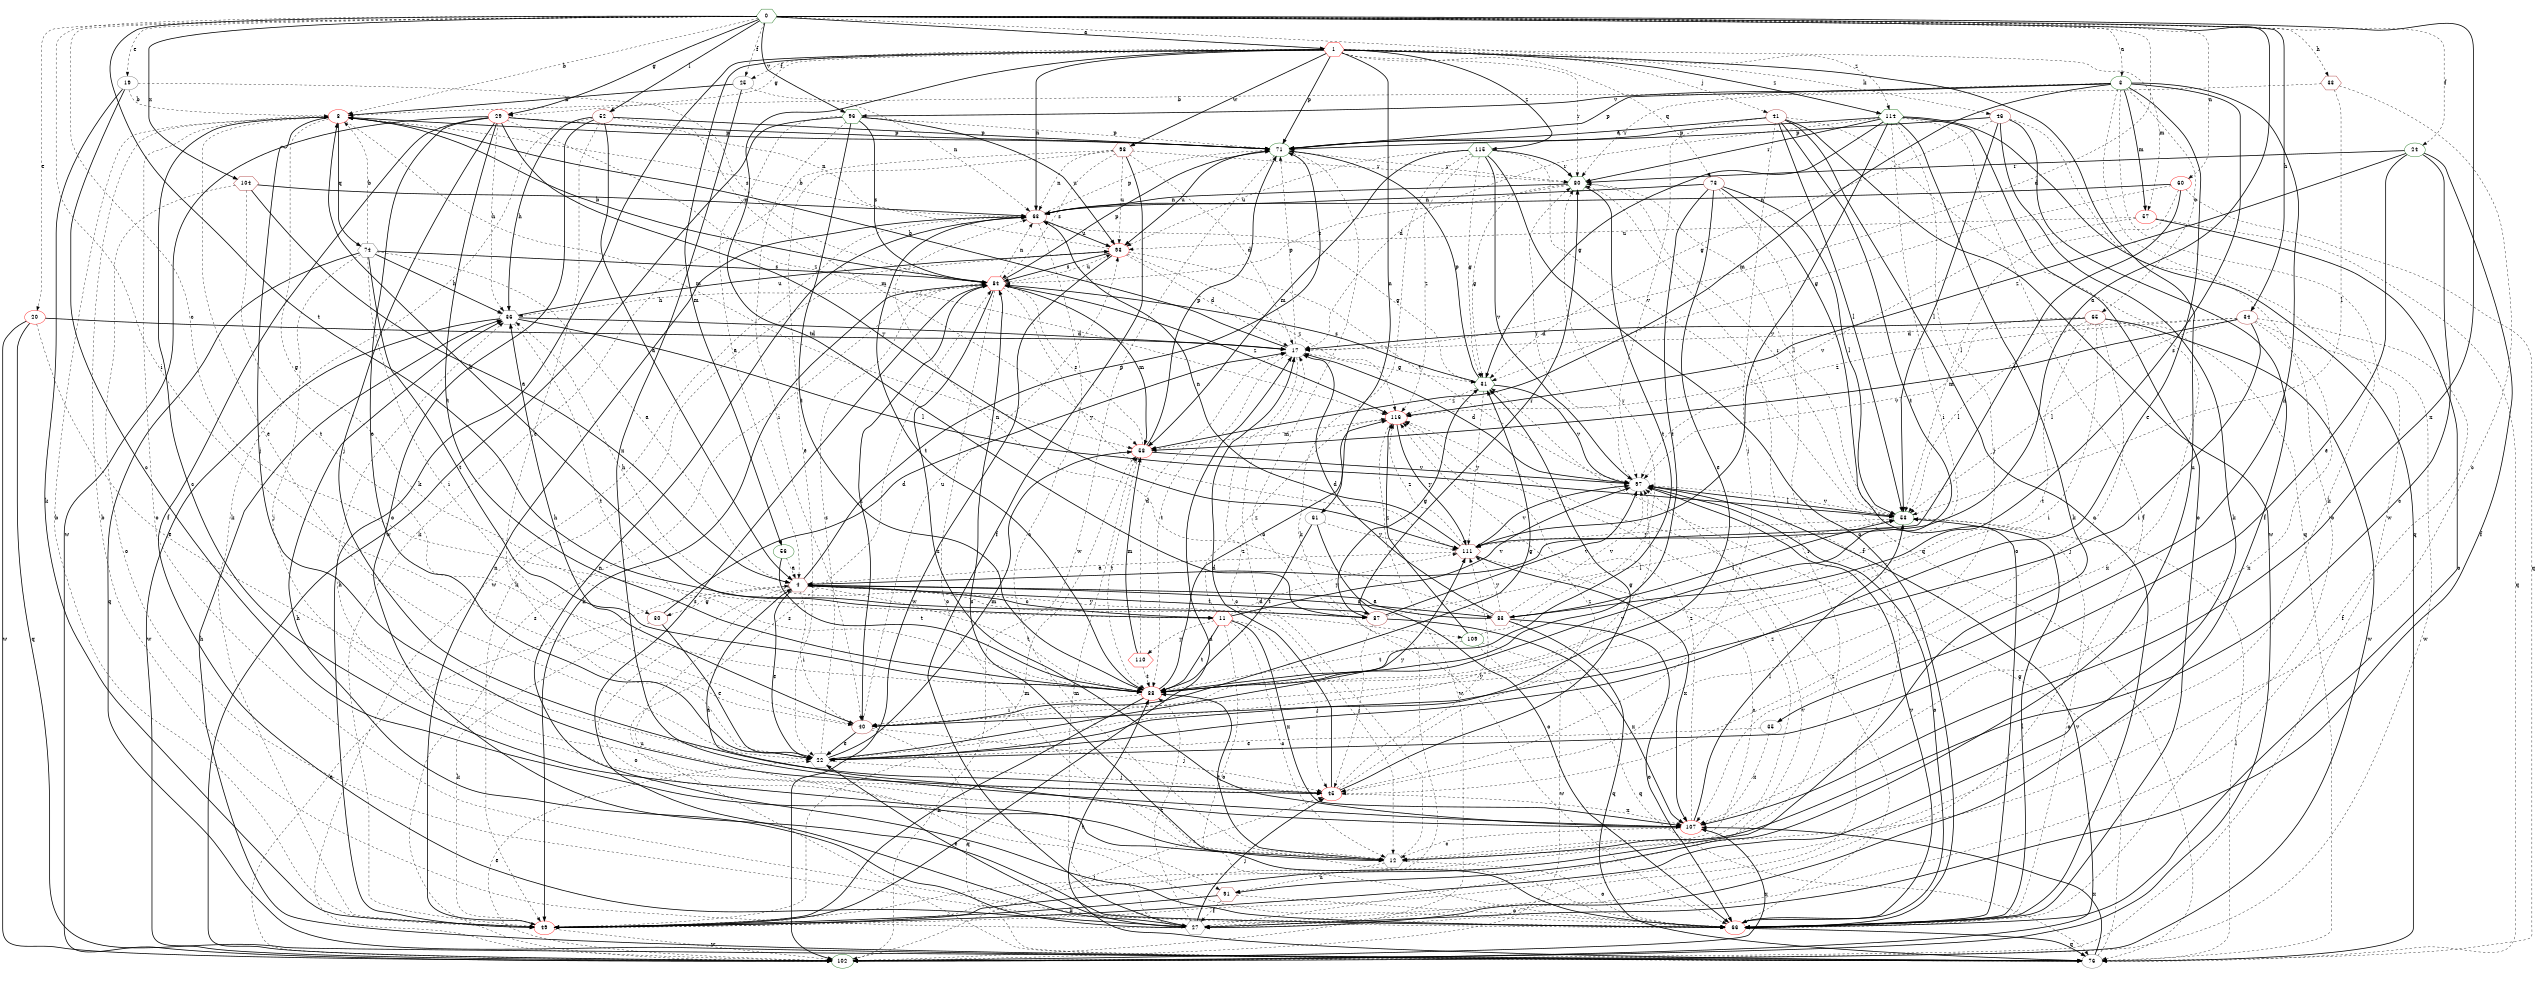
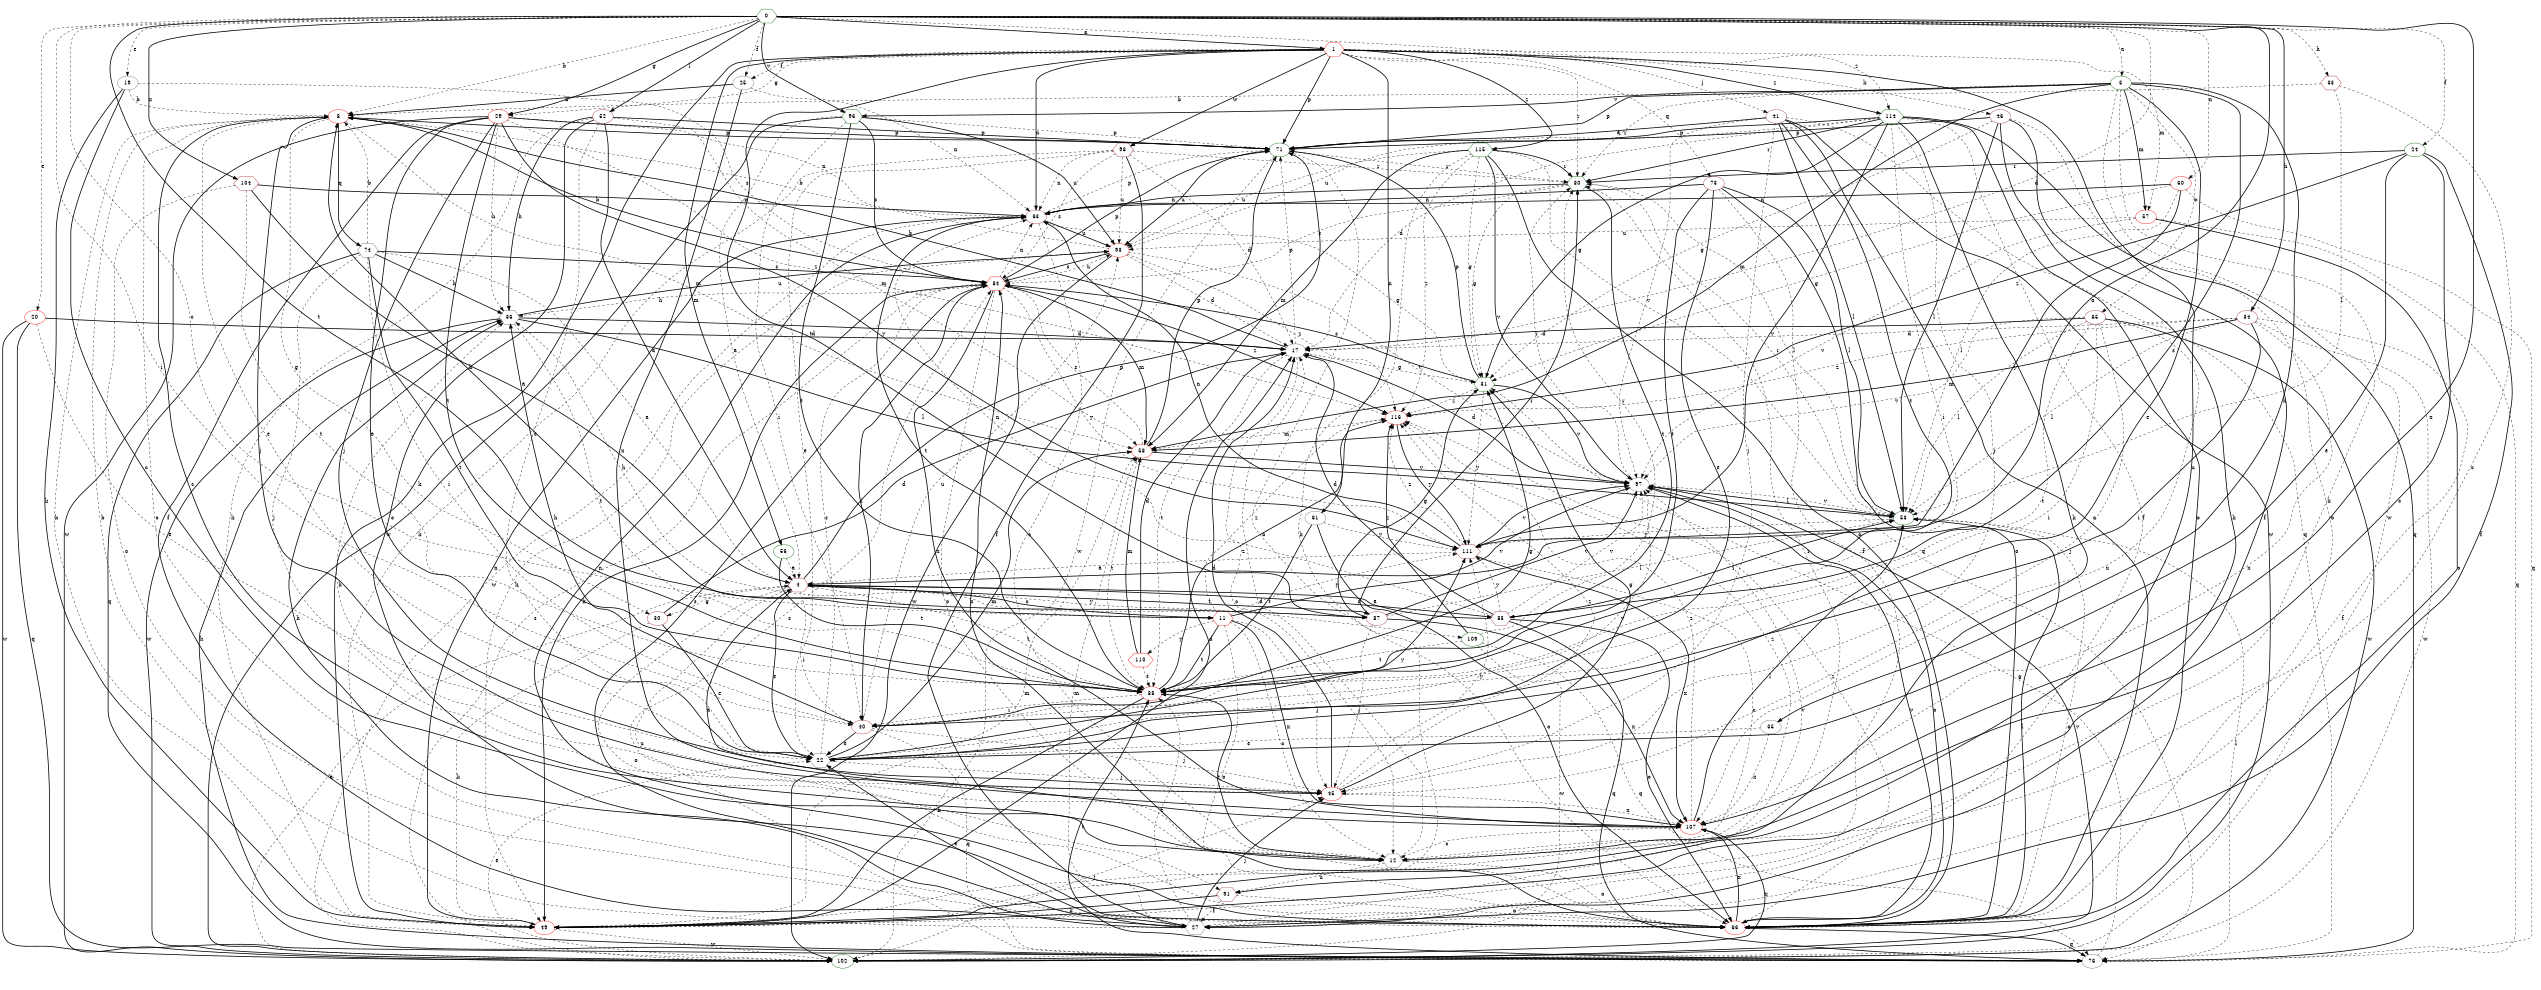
edge "114" -> "93": added, label "u"
edge "110" -> "17": style dashed -> bold
edge "76" -> "107": now "66" -> "107"
edge "116" -> "102": removed, label "w"
